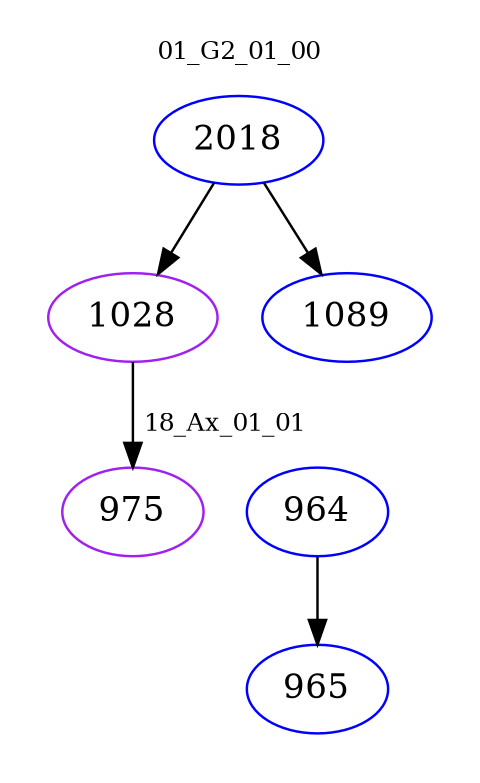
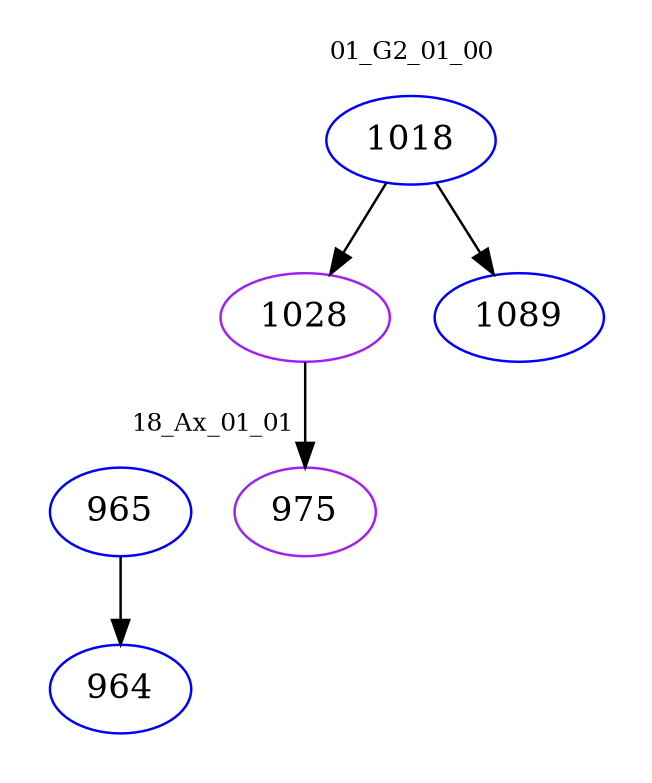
node "2018": label "2018" -> "1018"
edge "964" -> "965": reversed
